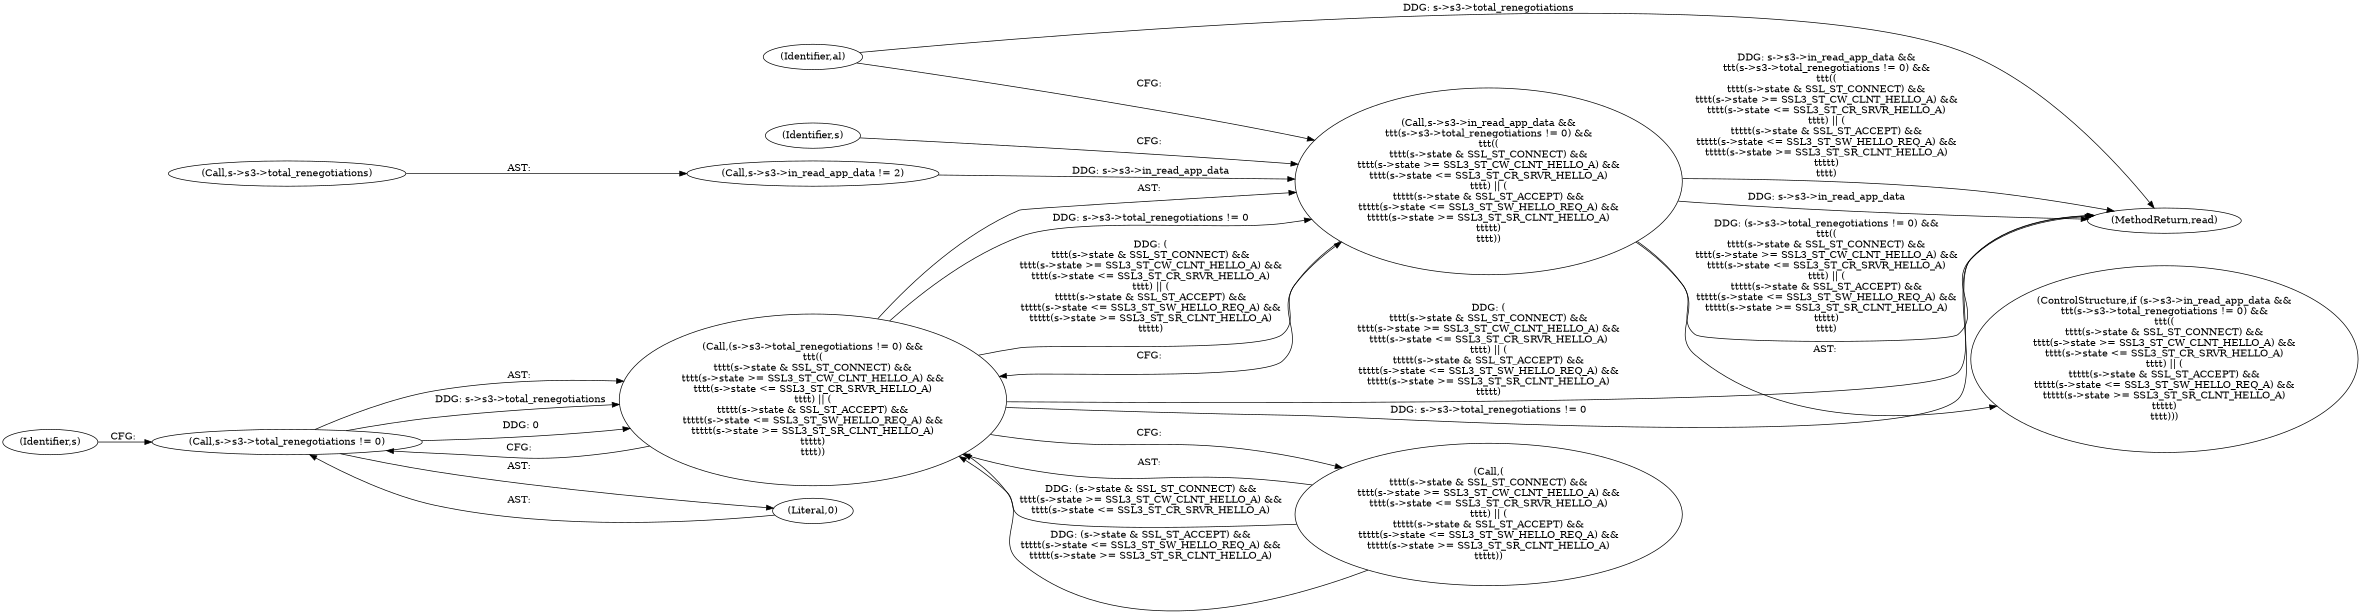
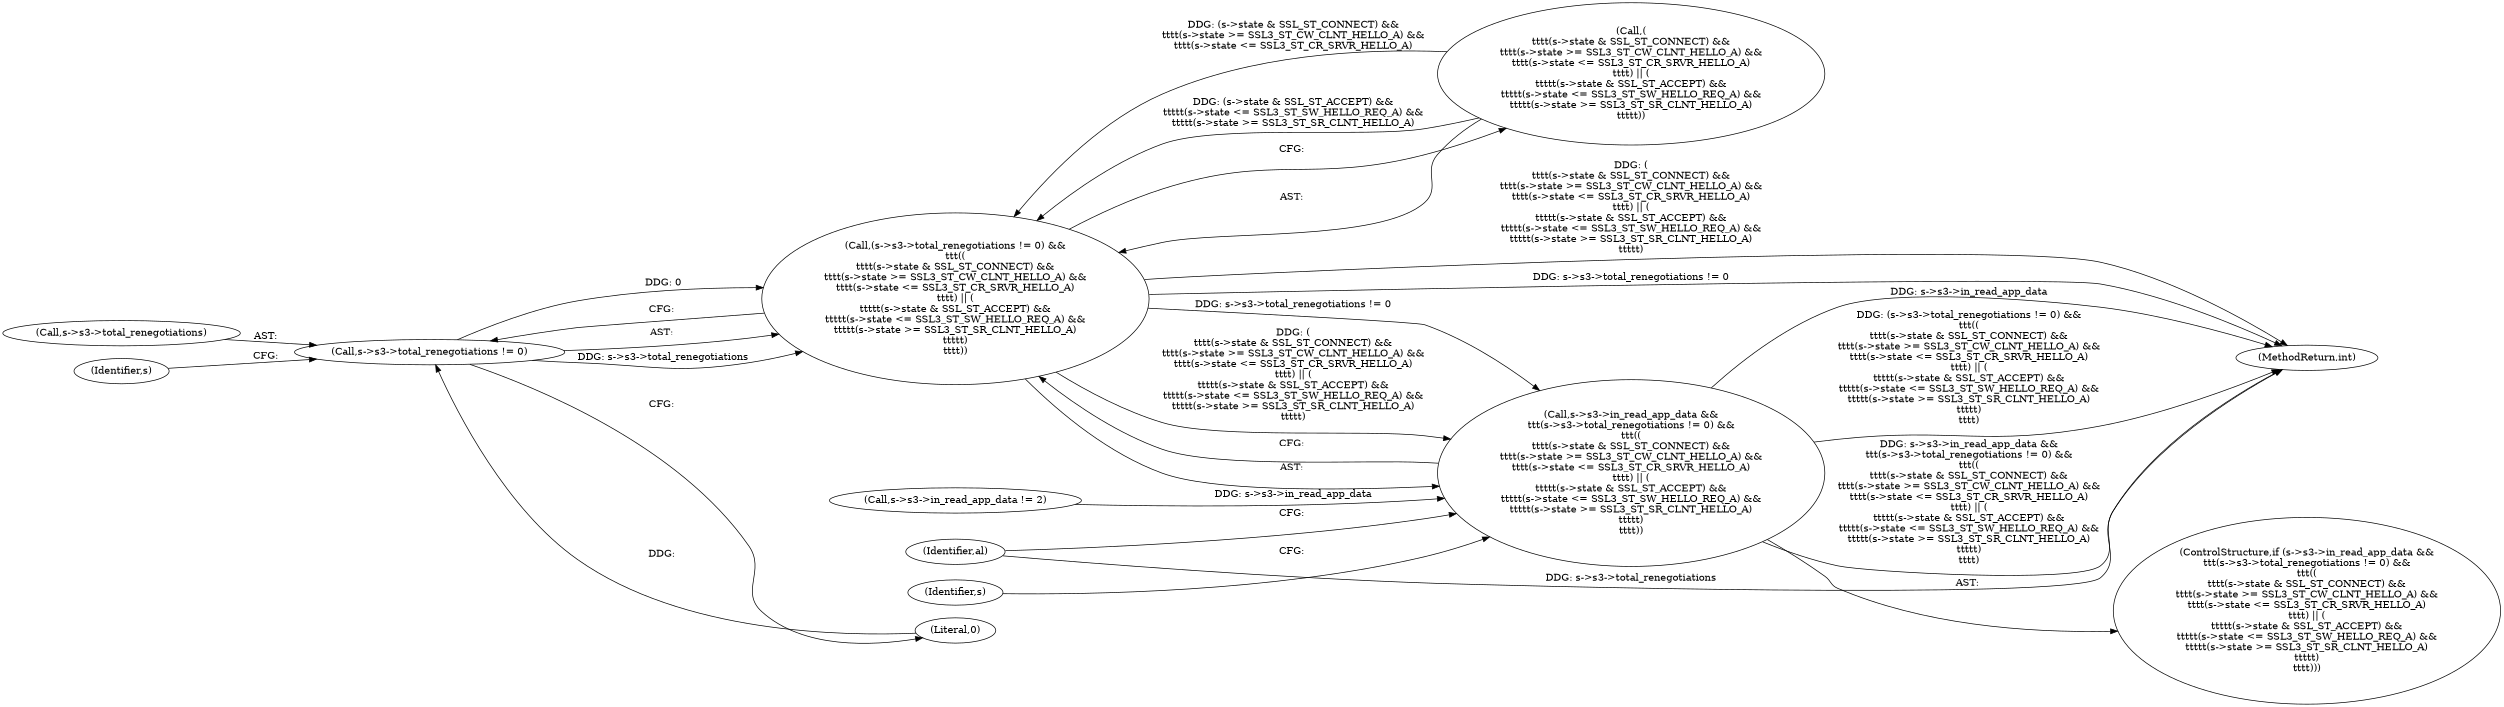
edge "(Call,s->s3->total_renegotiations)" -> "(Call,s->s3->in_read_app_data != 2)": now "(Call,s->s3->total_renegotiations)" -> "(Call,s->s3->total_renegotiations != 0)"
node "(MethodReturn,read)": label "(MethodReturn,read)" -> "(MethodReturn,int)"
edge "(Call,s->s3->total_renegotiations != 0)" -> "(Literal,0)": label "AST: " -> "CFG: "
edge "(Literal,0)" -> "(Call,s->s3->total_renegotiations != 0)": label "AST: " -> "DDG: "
